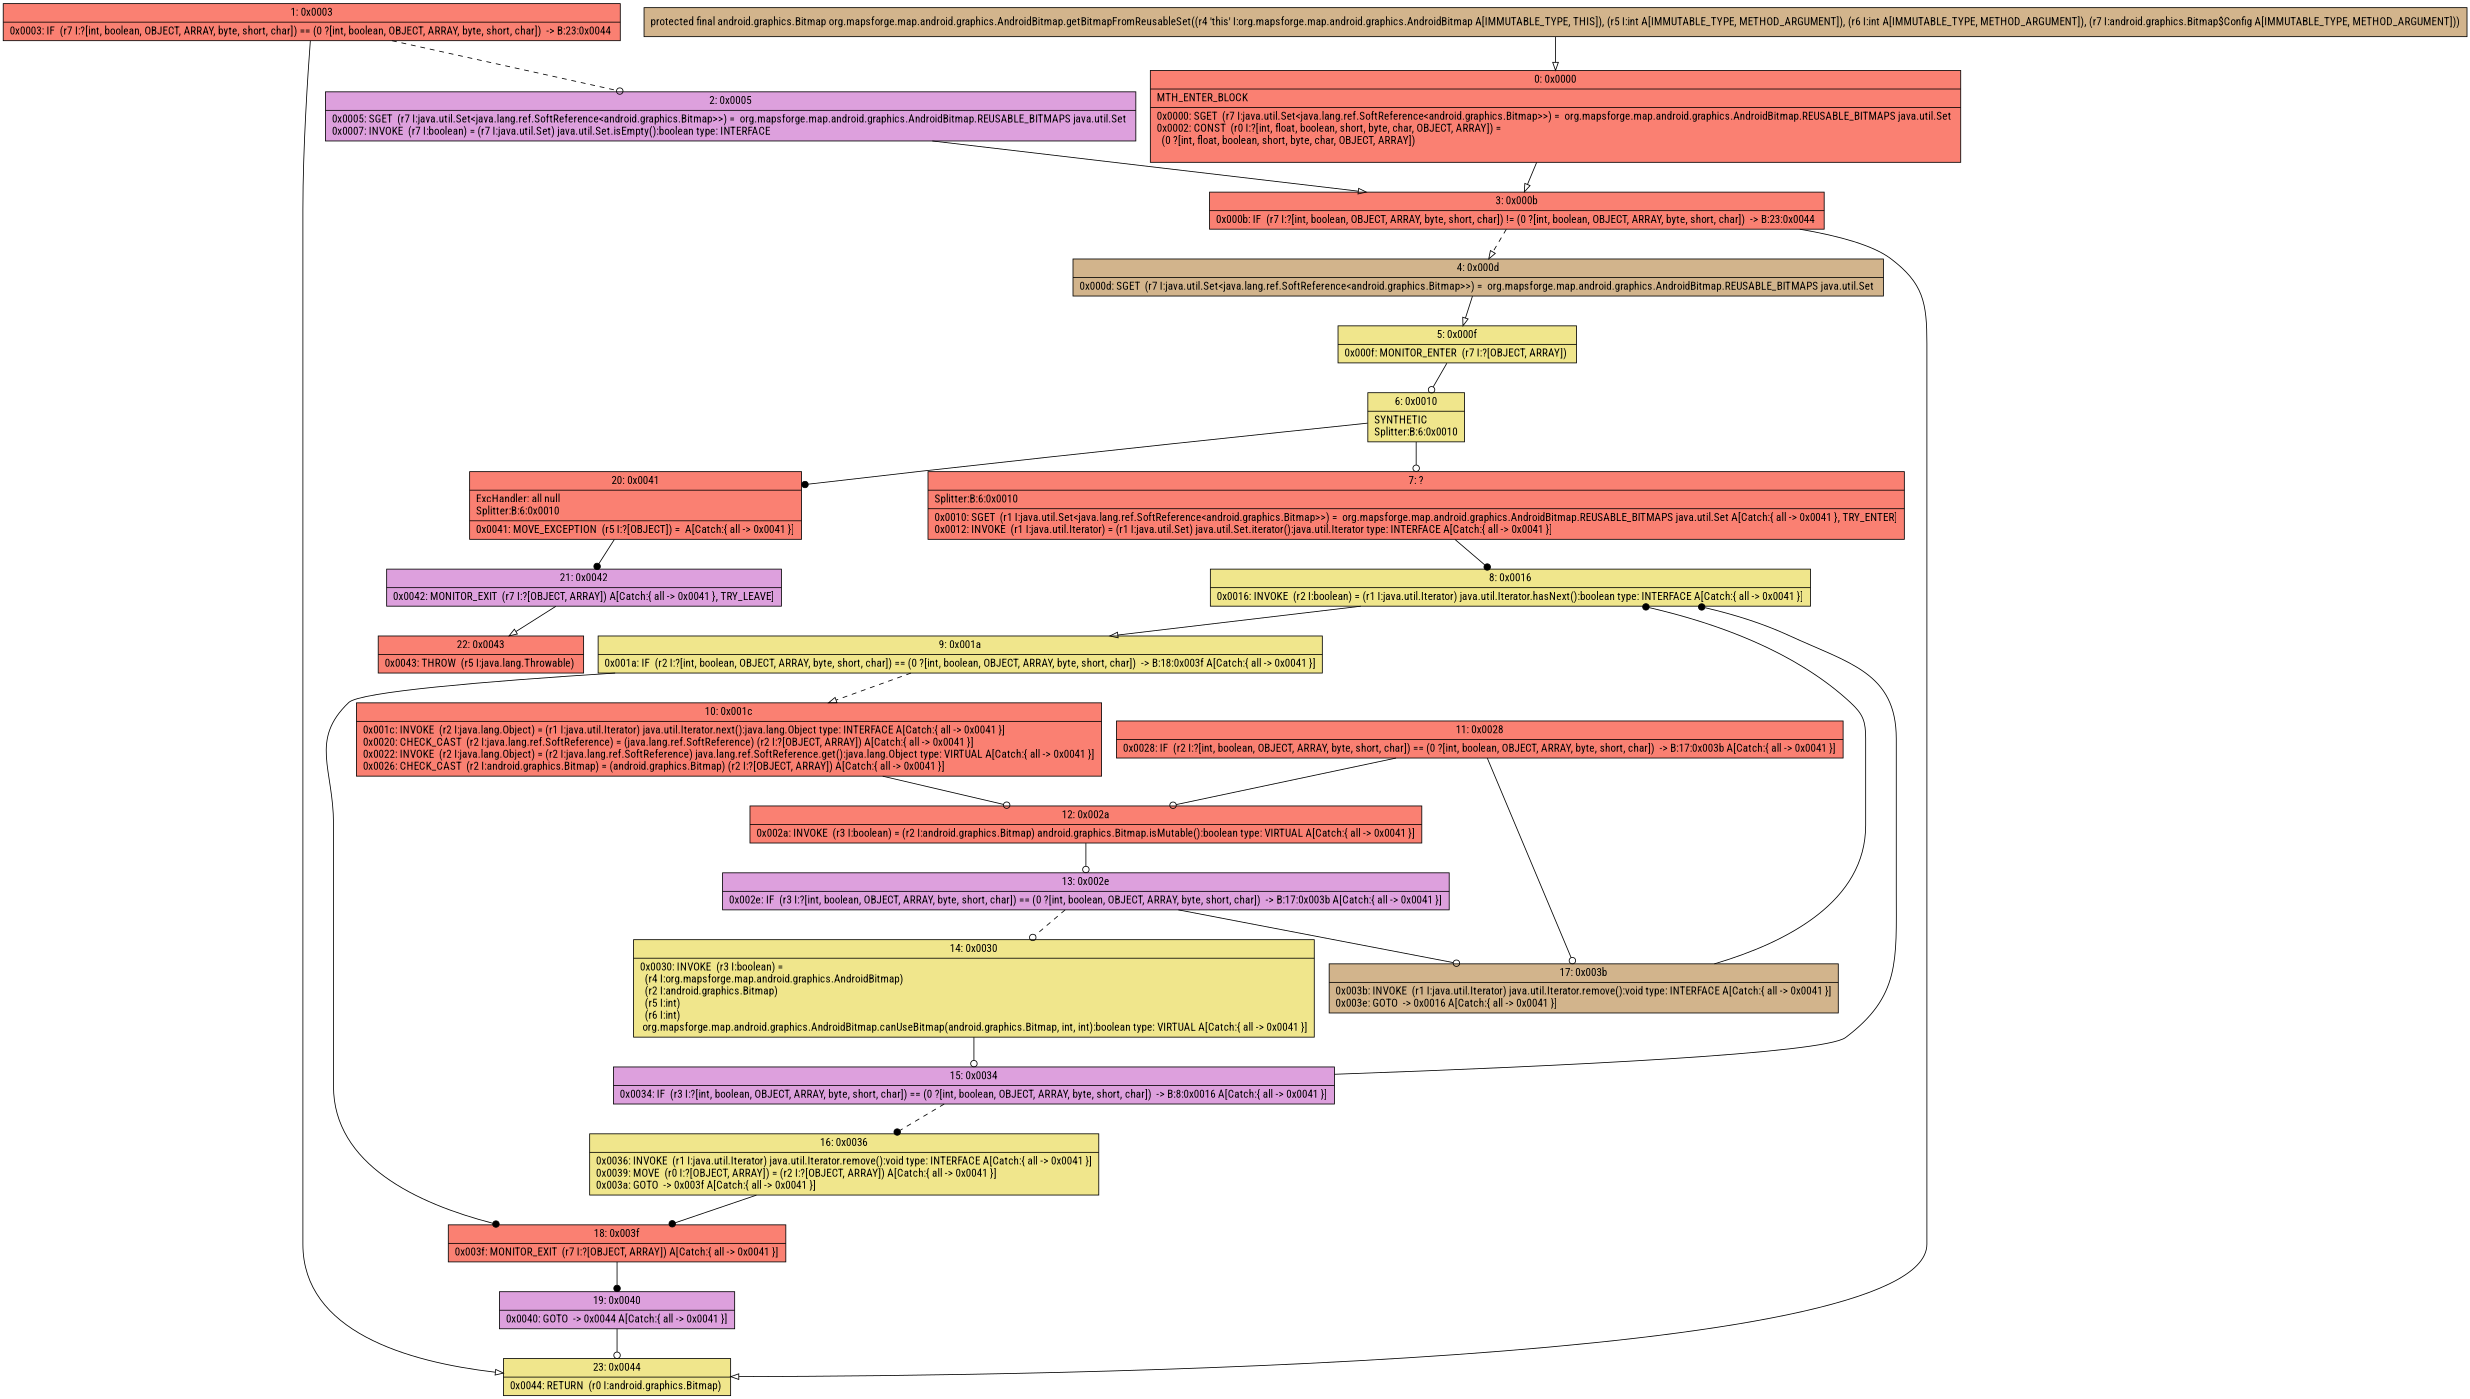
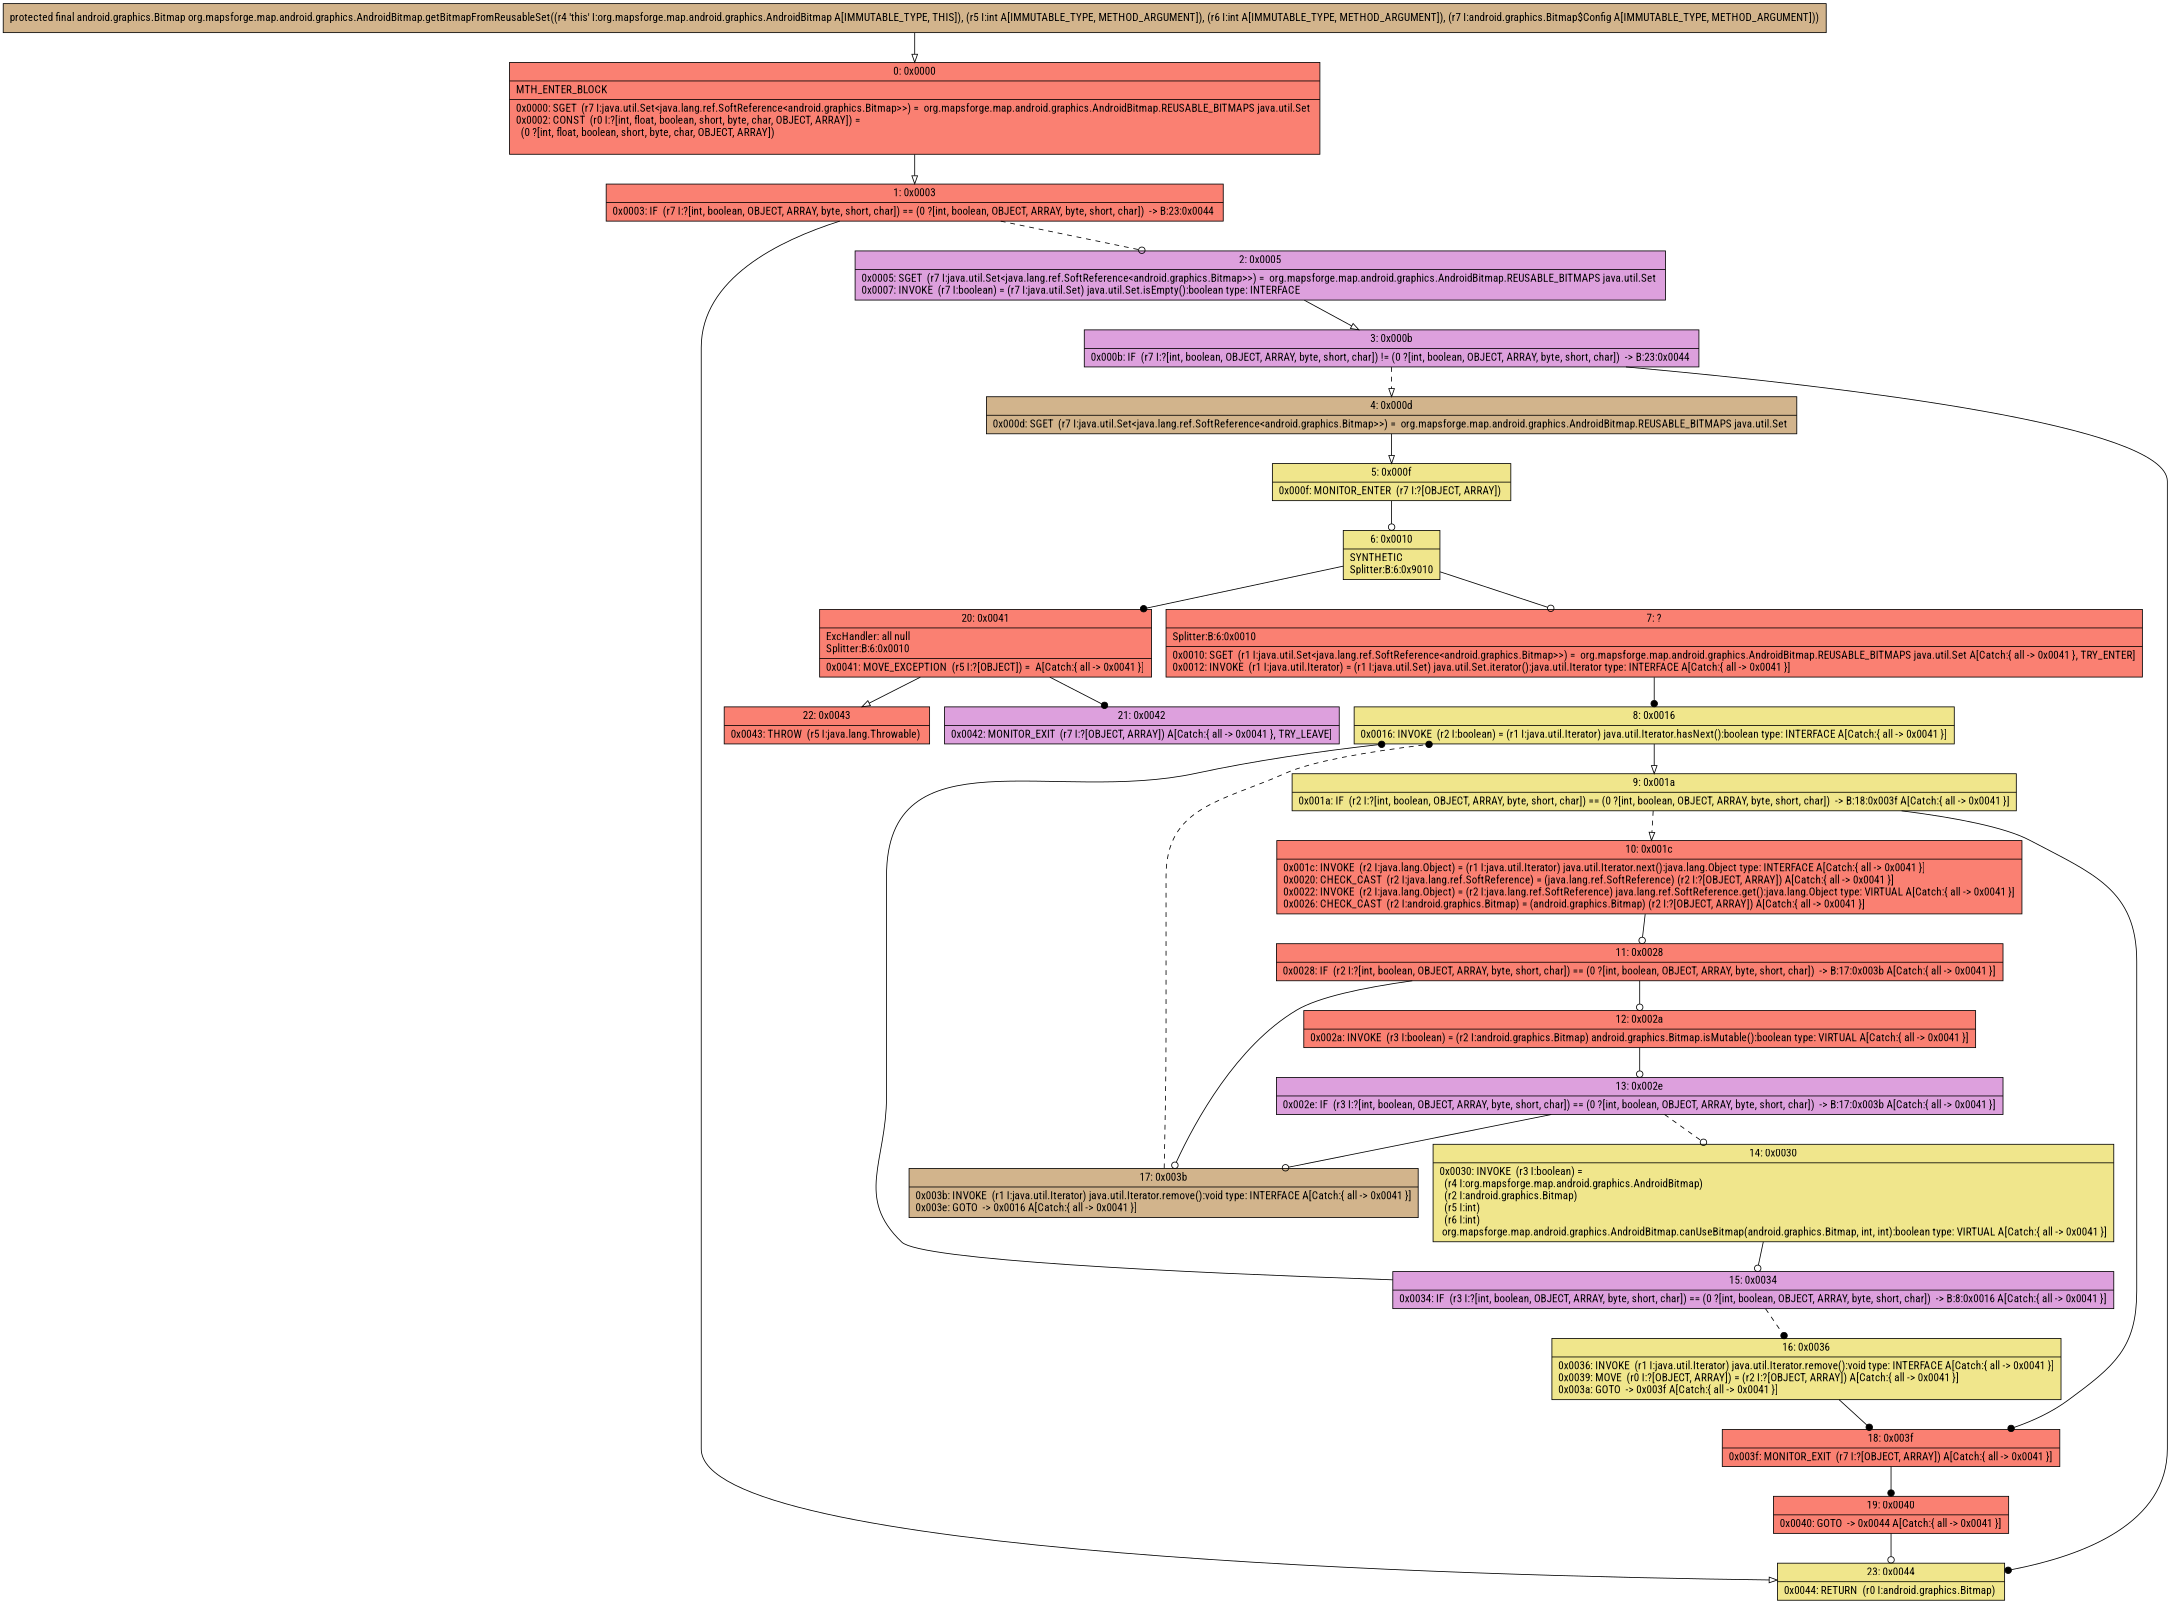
edge "0: 0x0000" -> "3: 0x000b": now "0: 0x0000" -> "1: 0x0003"
node "3: 0x000b": fillcolor salmon -> plum
node "6: 0x0010": text "Splitter:B:6:0x0010" -> "Splitter:B:6:0x9010"
edge "21: 0x0042" -> "22: 0x0043": now "20: 0x0041" -> "22: 0x0043"
edge "17: 0x003b" -> "8: 0x0016": style solid -> dashed
edge "10: 0x001c" -> "12: 0x002a": now "10: 0x001c" -> "11: 0x0028"
edge "3: 0x000b" -> "23: 0x0044": arrowhead onormal -> dot
node "19: 0x0040": fillcolor plum -> salmon
